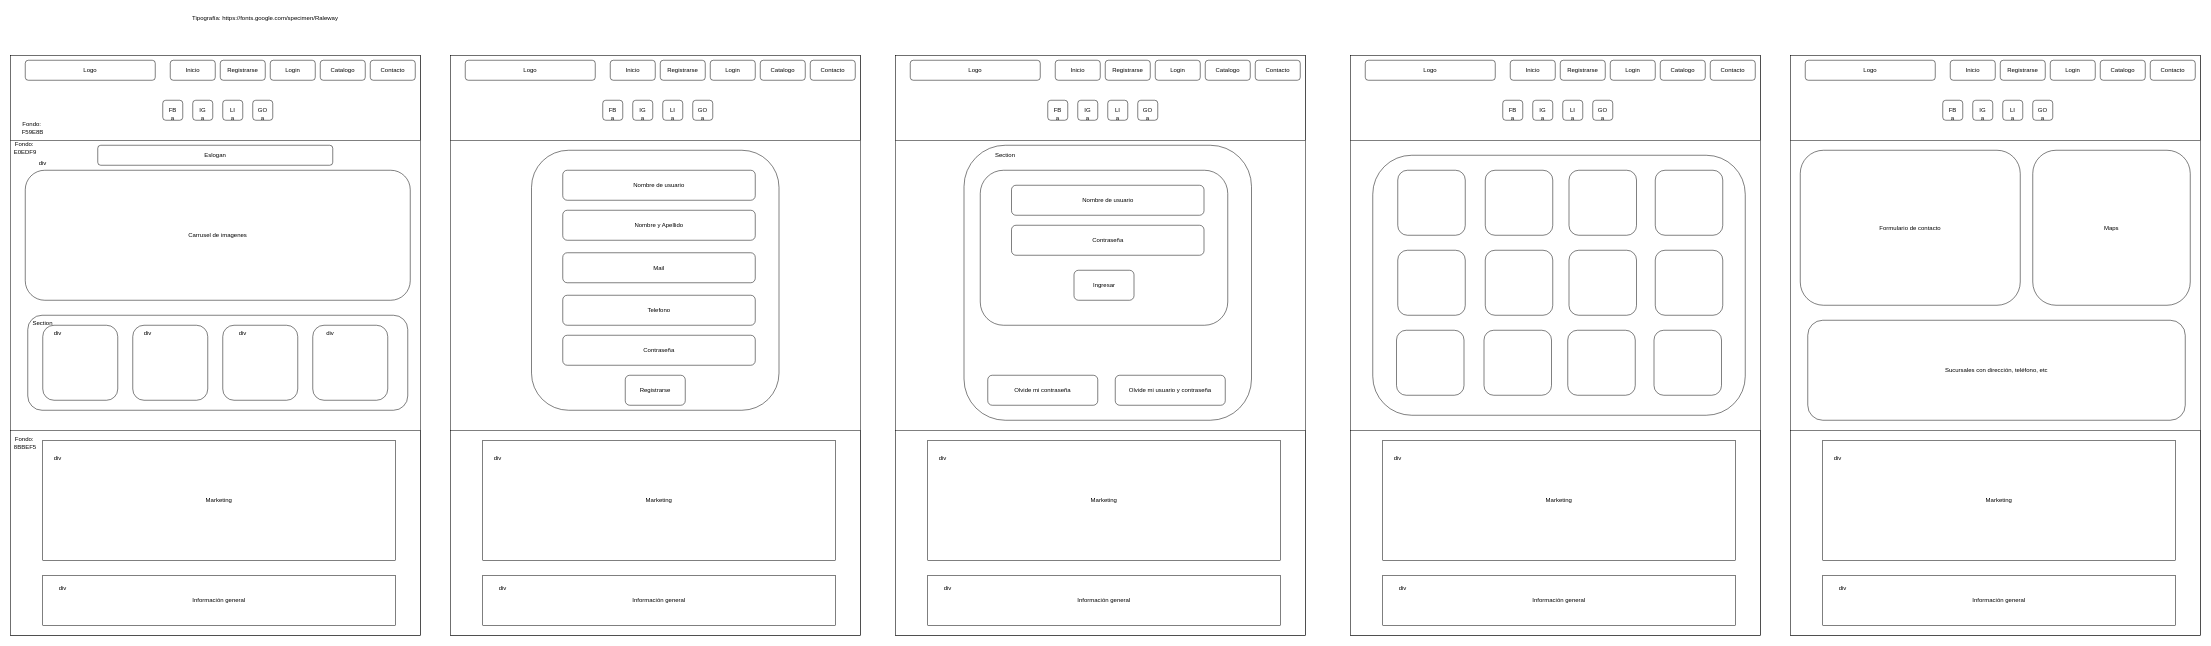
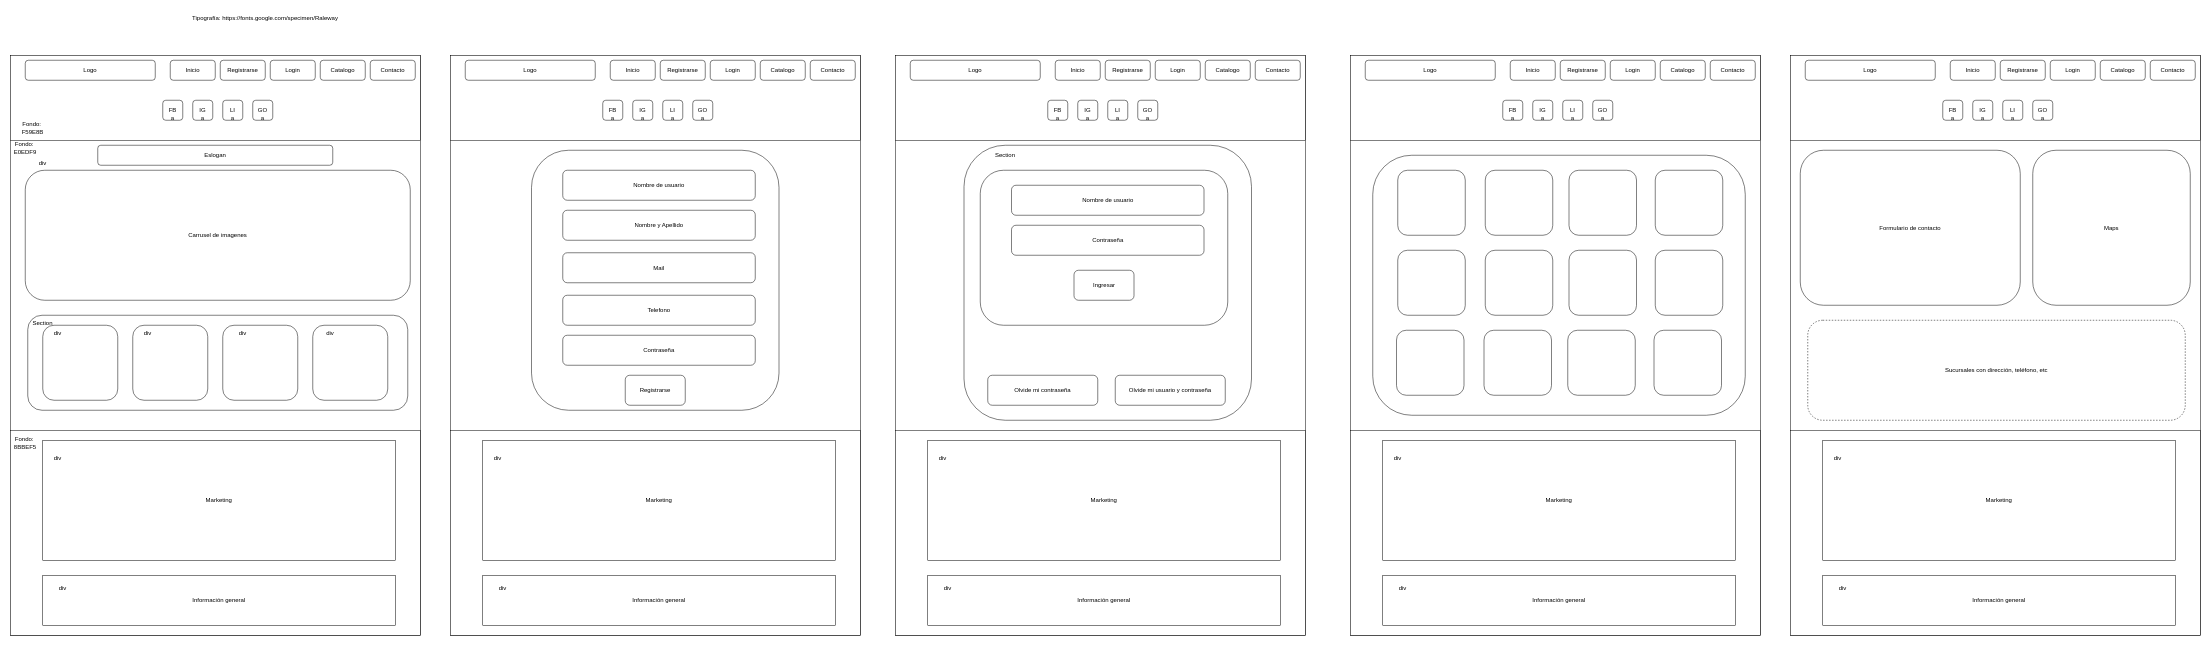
node "Sucursales con dirección, teléfono, etc": style solid -> dashed
